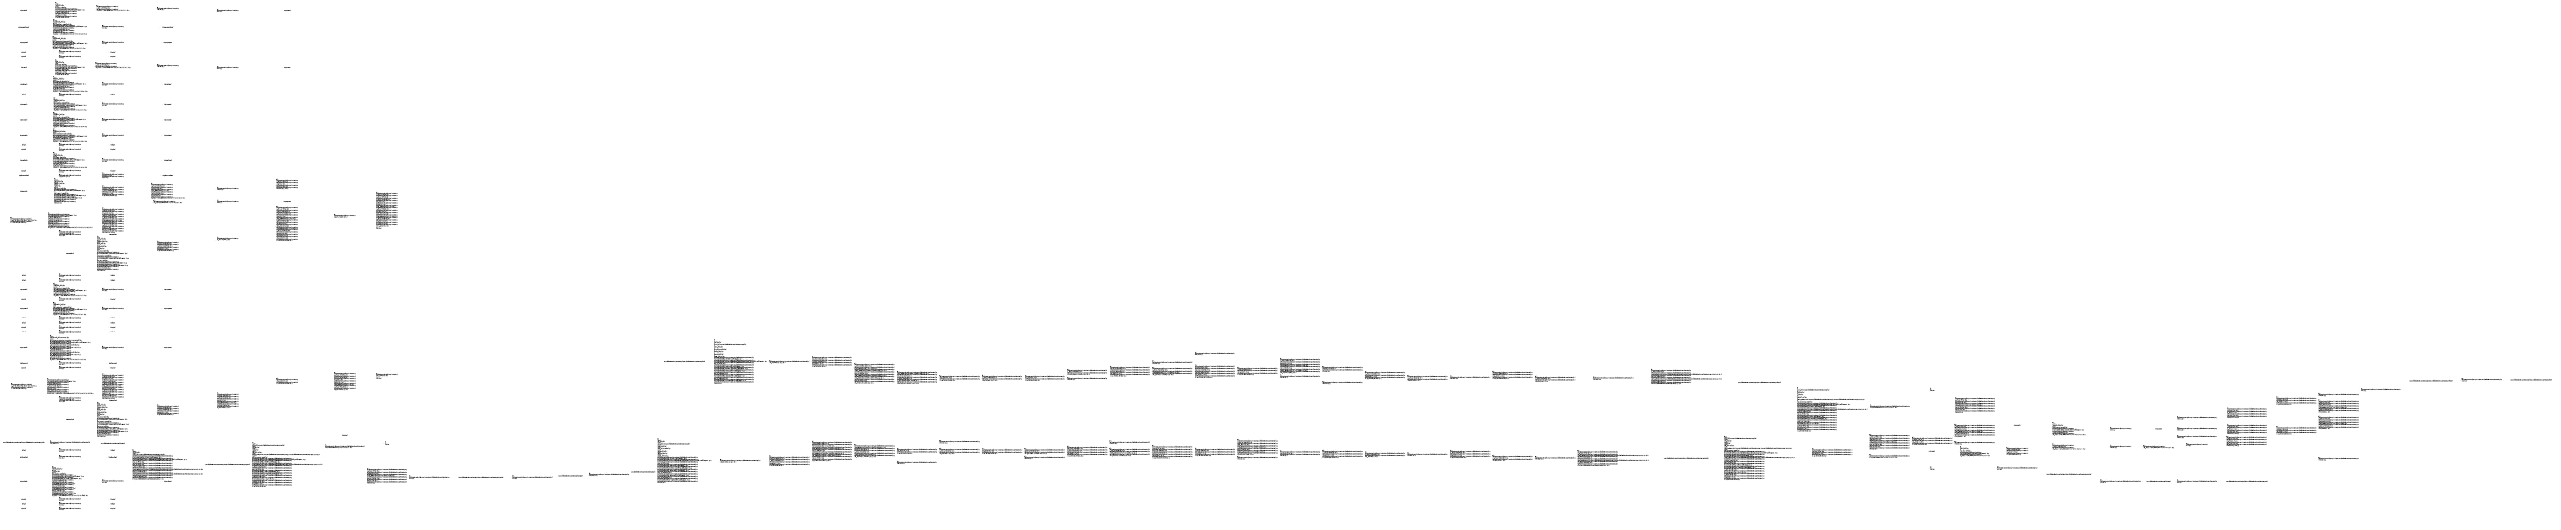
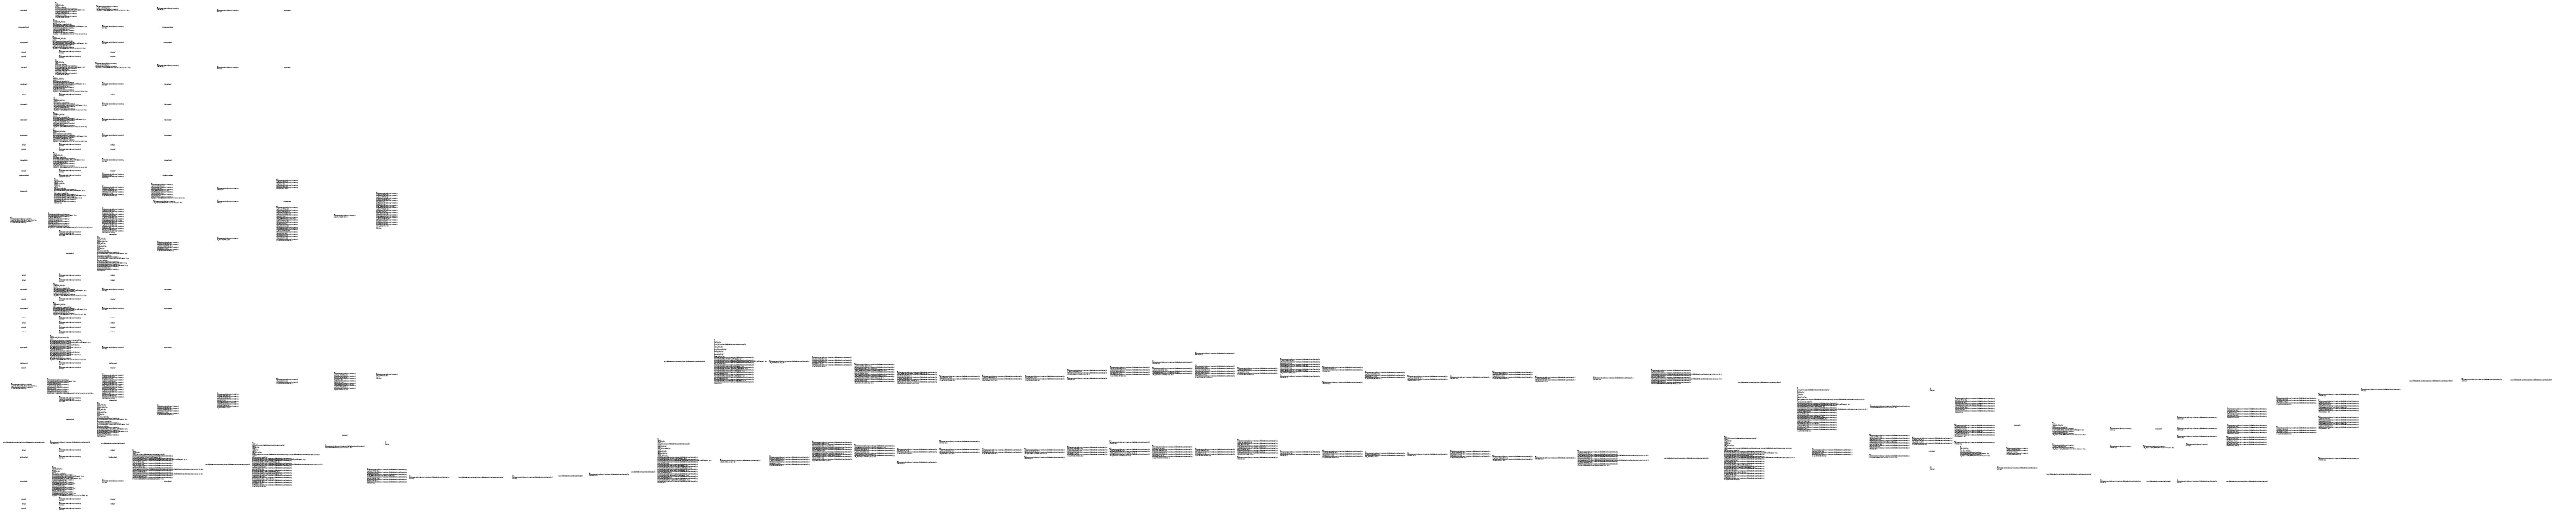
node "{io_ll_good1_end}": removed
